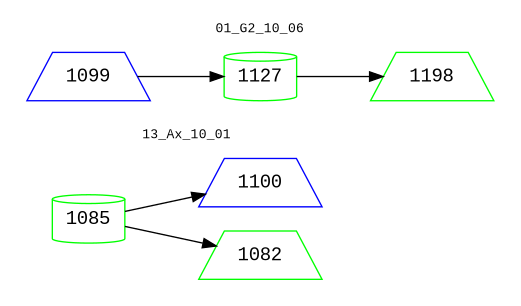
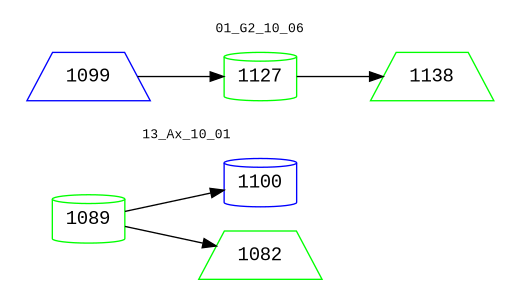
node "1198": label "1198" -> "1138"
node "1100": shape trapezium -> cylinder
node "1085": label "1085" -> "1089"
